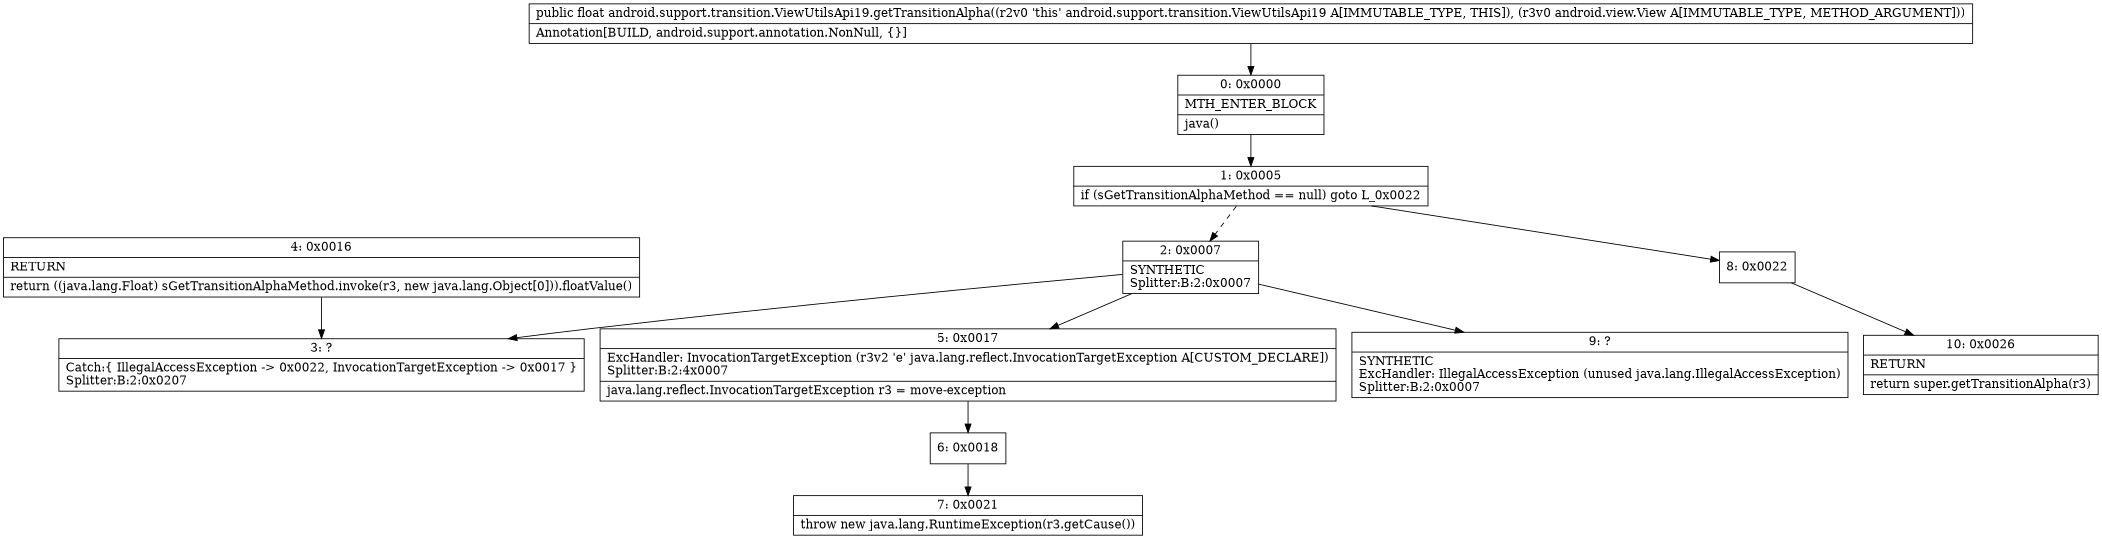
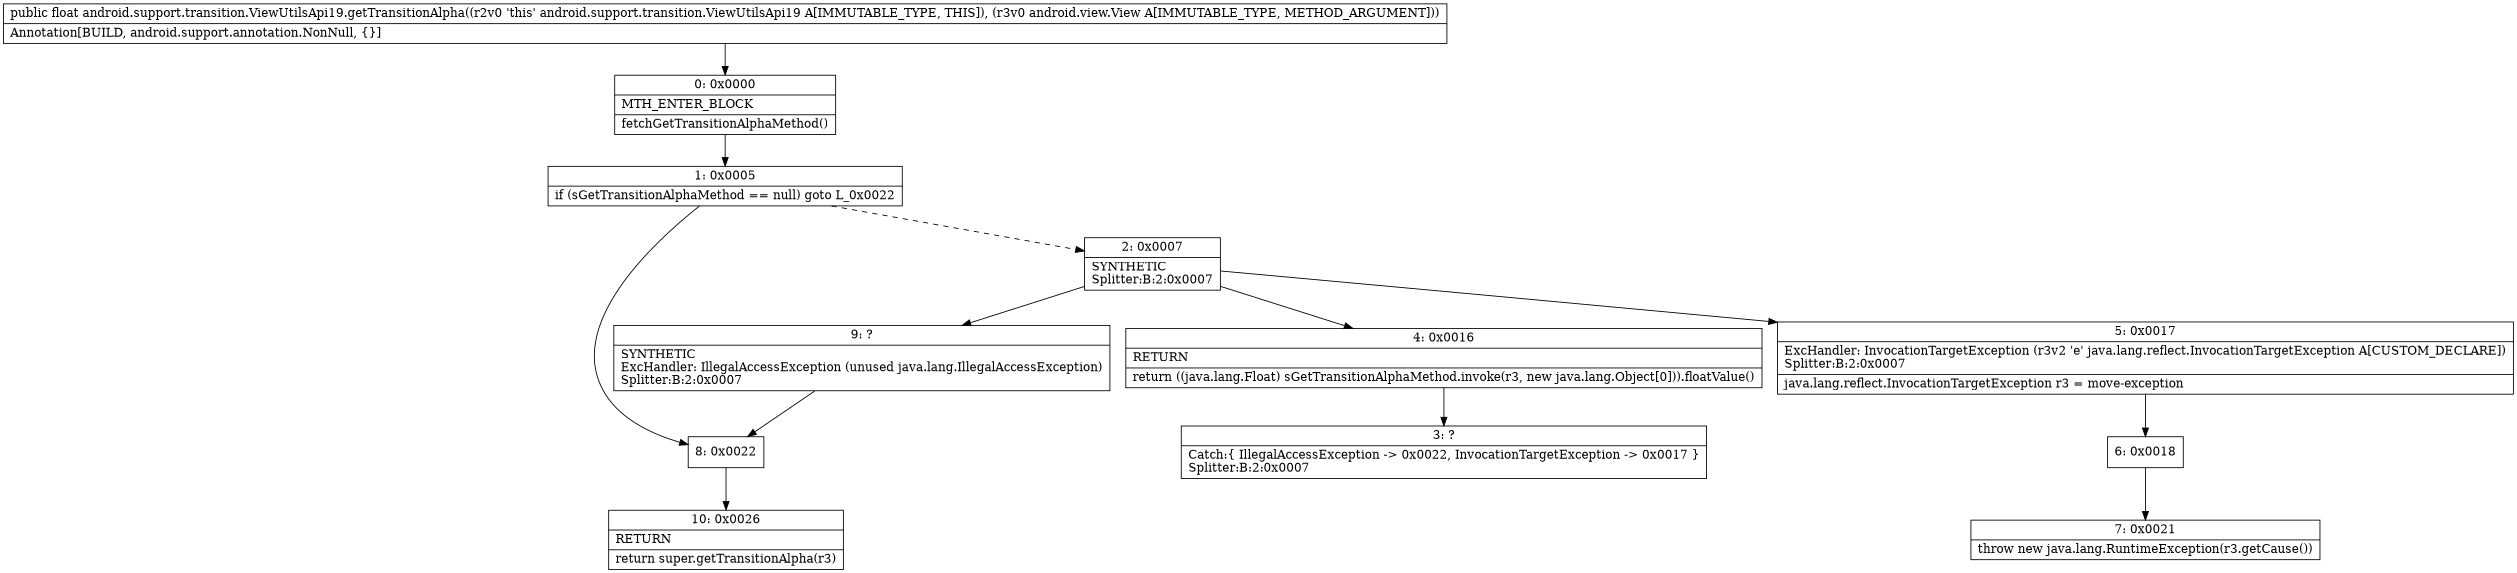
node "0: 0x0000": text "java()" -> "fetchGetTransitionAlphaMethod()"
edge "2: 0x0007" -> "3: ?": now "2: 0x0007" -> "4: 0x0016"
node "5: 0x0017": text "Splitter:B:2:4x0007" -> "Splitter:B:2:0x0007"
node "3: ?": text "Splitter:B:2:0x0207" -> "Splitter:B:2:0x0007"
edge "9: ?" -> "8: 0x0022": added
